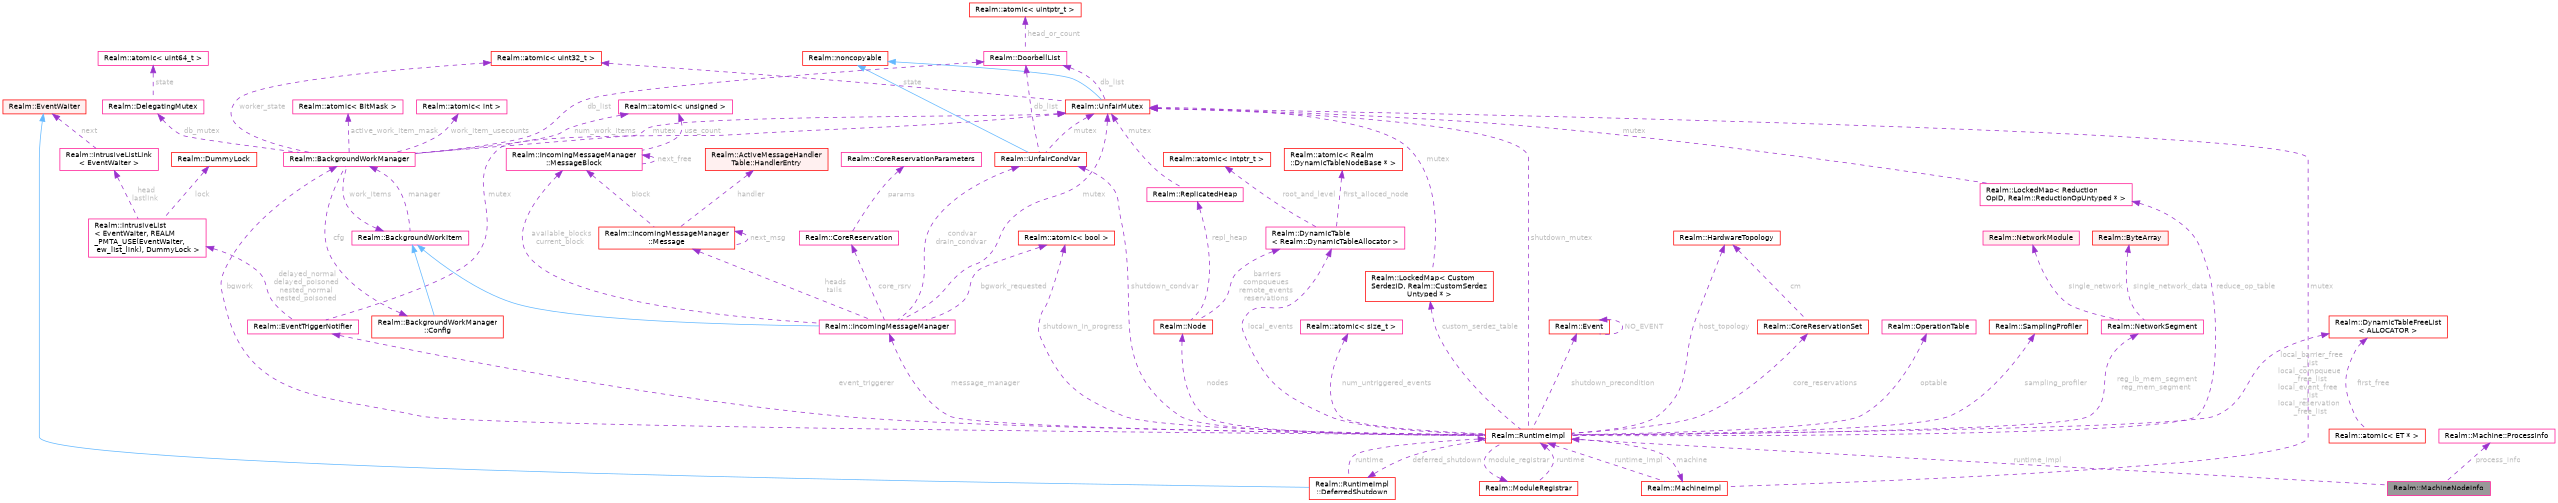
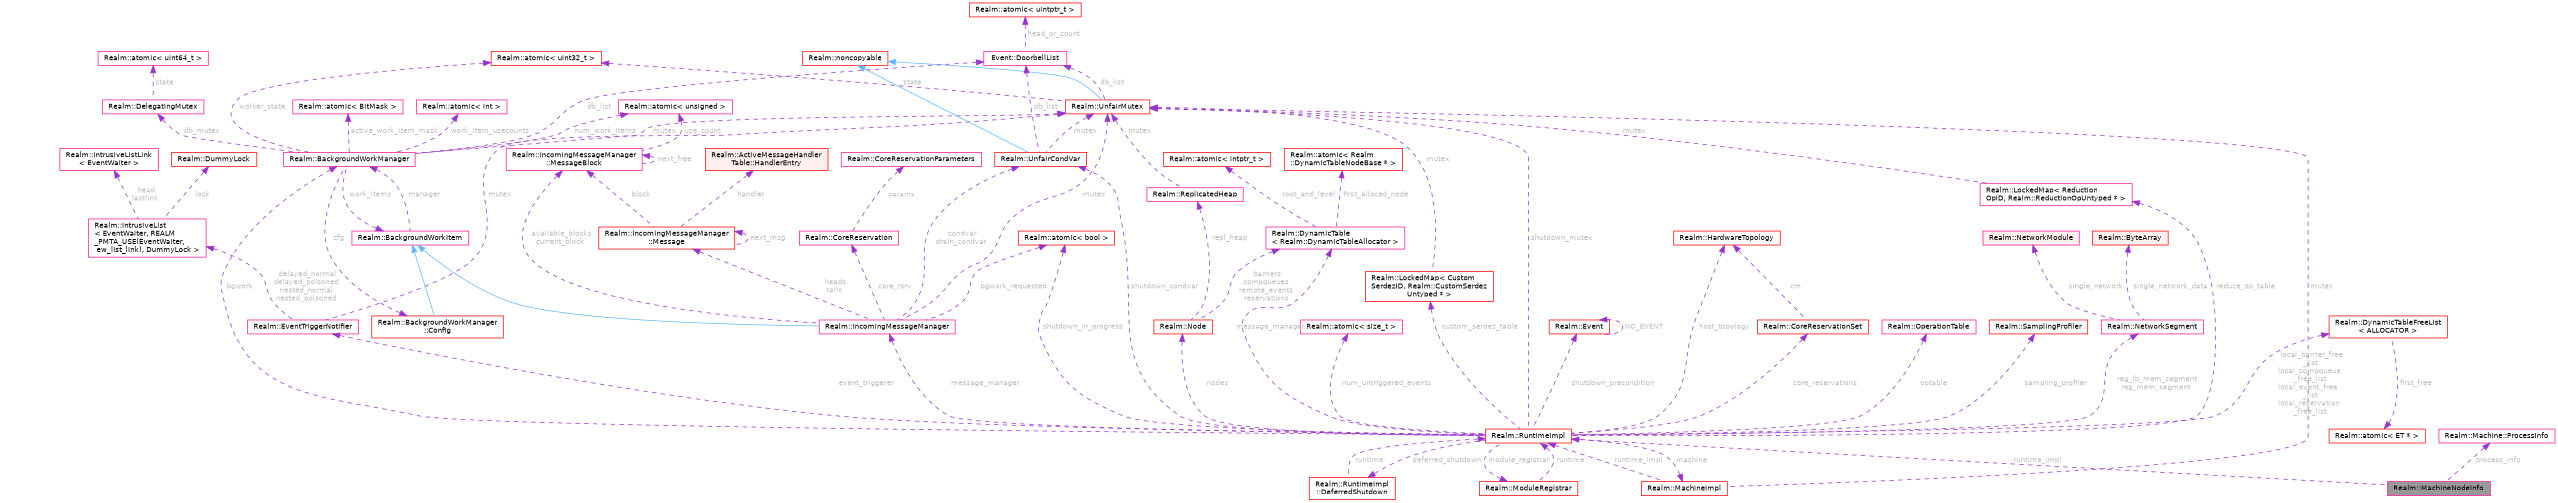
node "Realm::DoorbellList": label "Realm::DoorbellList" -> "Event::DoorbellList"
node "Realm::EventWaiter": removed
edge "Realm::RuntimeImpl" -> "Realm::DynamicTable < Realm::DynamicTableAllocator >": label " local_events" -> " message_manager"
edge "Realm::atomic< ET * >" -> "Realm::DynamicTableFreeList < ALLOCATOR >": reversed
